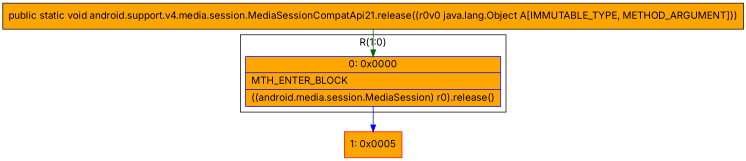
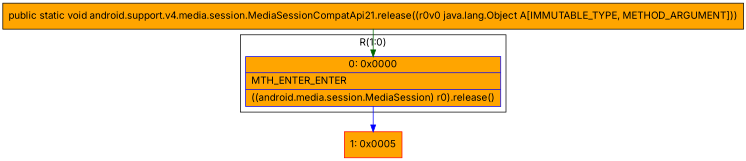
node "0: 0x0000": text "MTH_ENTER_BLOCK" -> "MTH_ENTER_ENTER"
